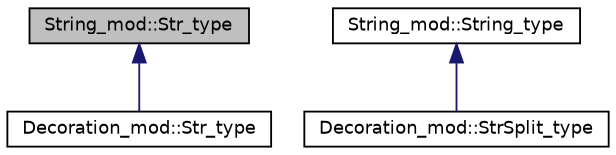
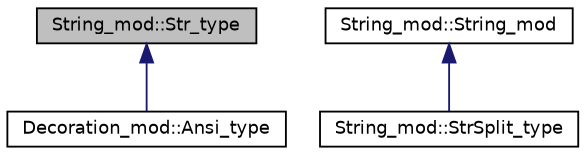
node "String_mod::String_type": label "String_mod::String_type" -> "String_mod::String_mod"
node "Decoration_mod::Str_type": label "Decoration_mod::Str_type" -> "Decoration_mod::Ansi_type"
node "Decoration_mod::StrSplit_type": label "Decoration_mod::StrSplit_type" -> "String_mod::StrSplit_type"
